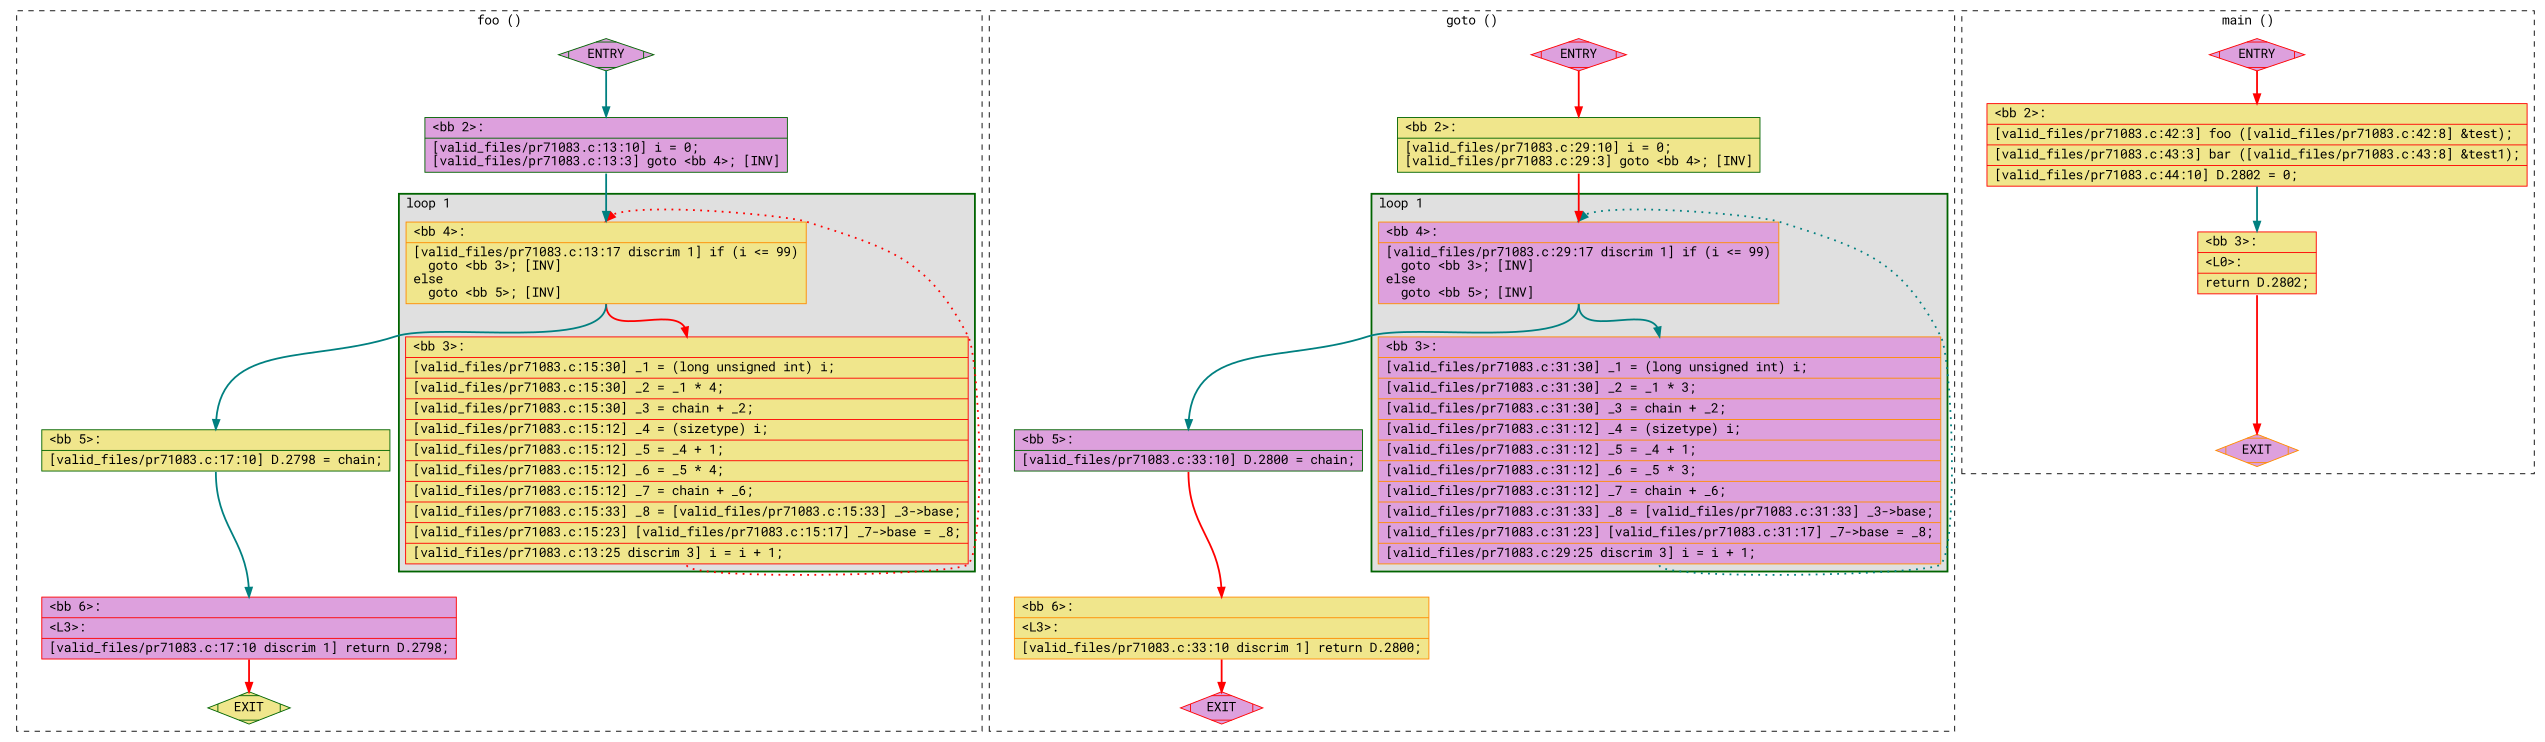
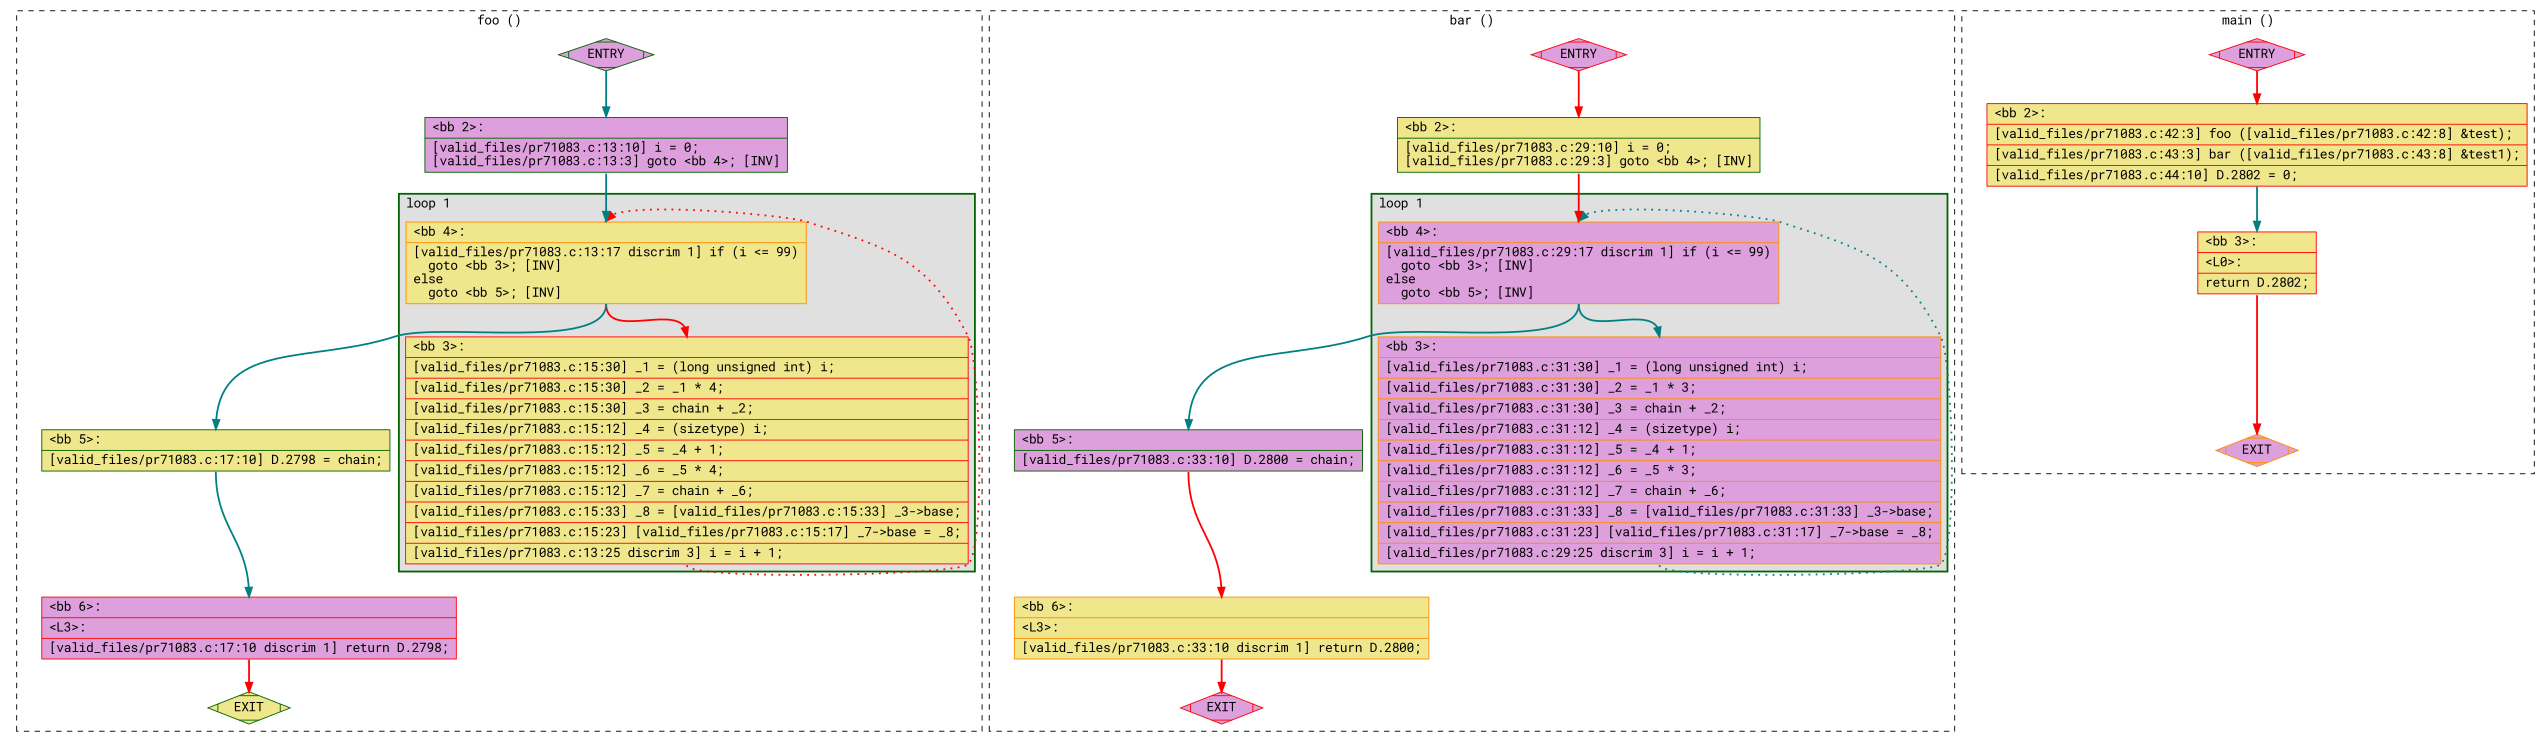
cluster "goto ()": label "goto ()" -> "bar ()"
